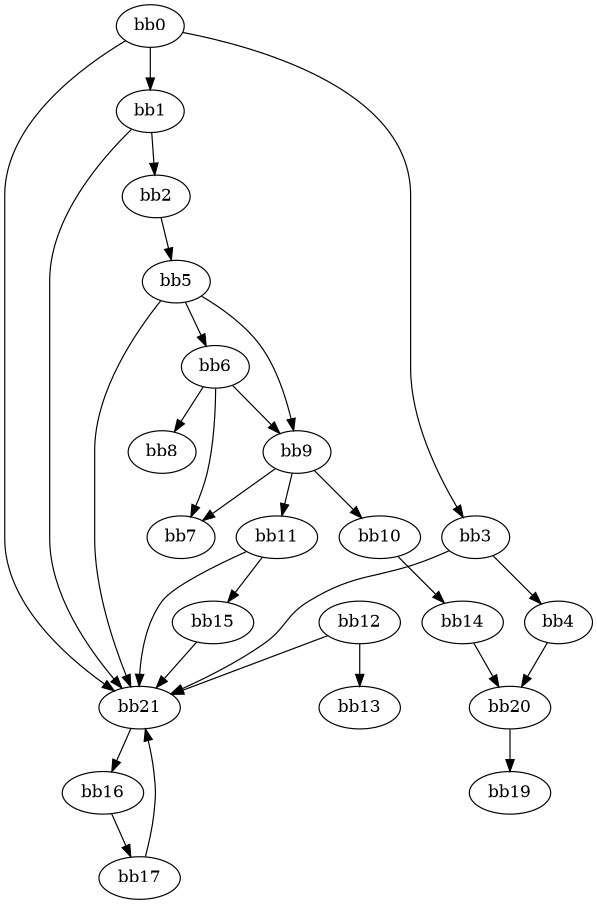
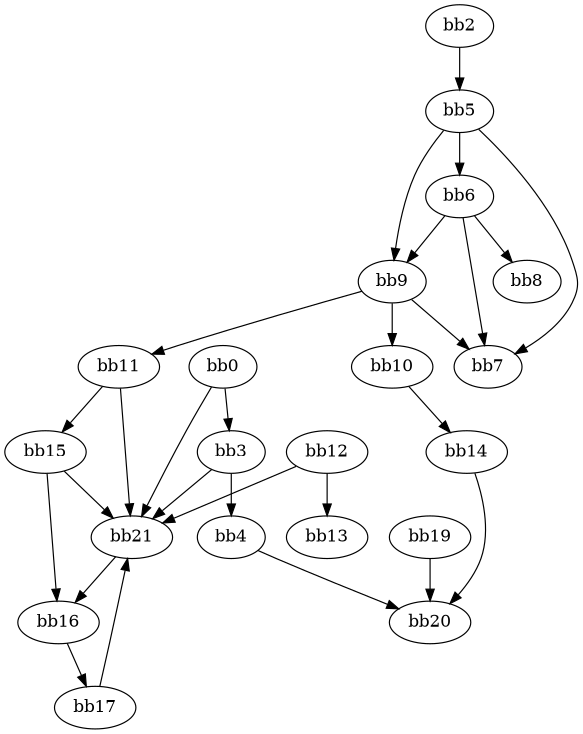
node "bb1": removed
edge "bb5" -> "bb21": now "bb5" -> "bb7"
edge "bb15" -> "bb16": added
edge "bb20" -> "bb19": reversed
